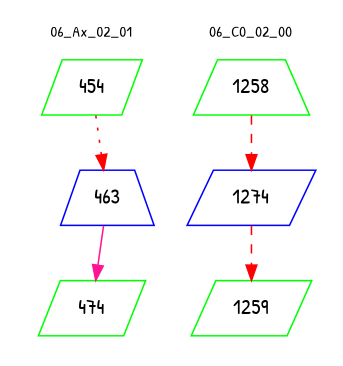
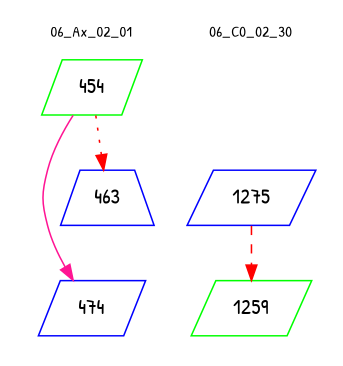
cluster "06_C0_02_00": label "06_C0_02_00" -> "06_C0_02_30"
node "1258": removed
node "1274": label "1274" -> "1275"
edge "463" -> "474": now "454" -> "474"
node "474": color green -> blue
